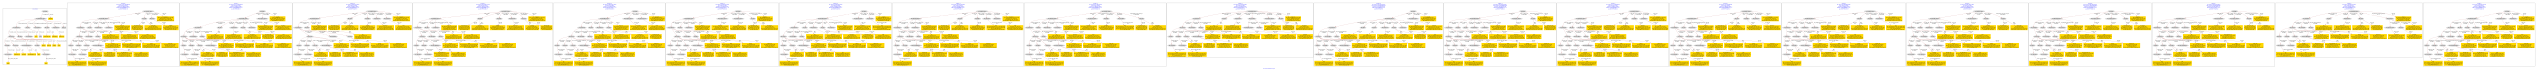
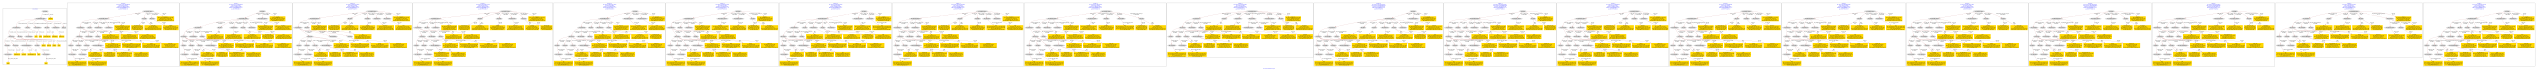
node "credit": fillcolor lightgray -> gold
